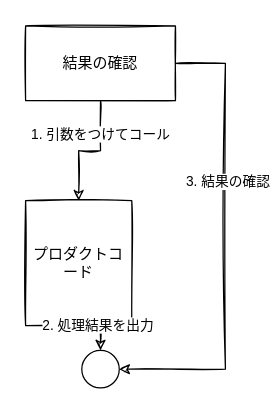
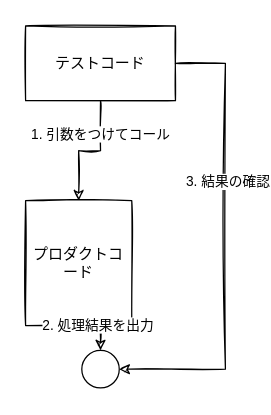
node "結果の確認": label "結果の確認" -> "テストコード"
